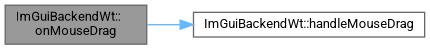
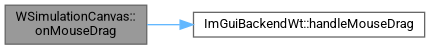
node "ImGuiBackendWt:: onMouseDrag": label "ImGuiBackendWt:: onMouseDrag" -> "WSimulationCanvas:: onMouseDrag"
